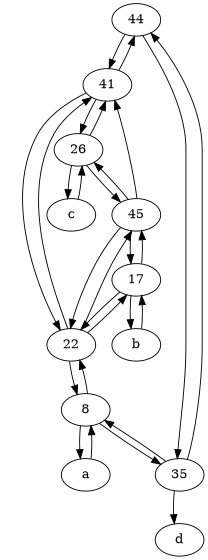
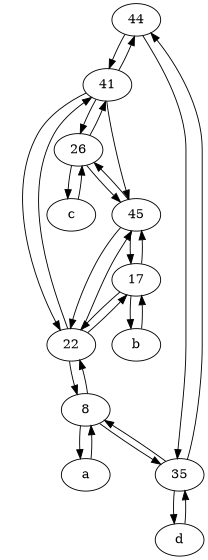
edge "45" -> "41": reversed
edge "d" -> "35": added
